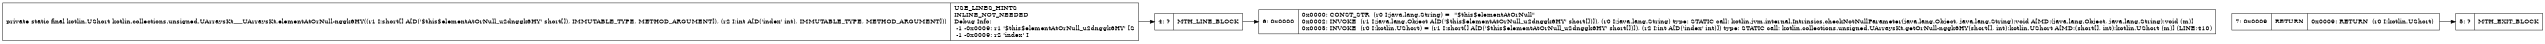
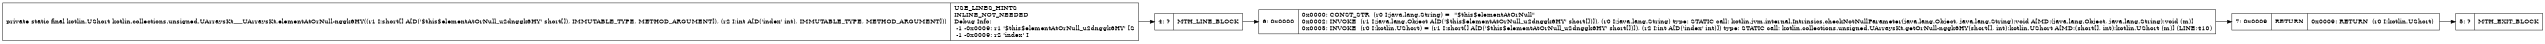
edge "6: 0x0000" -> "7: 0x0009": added
